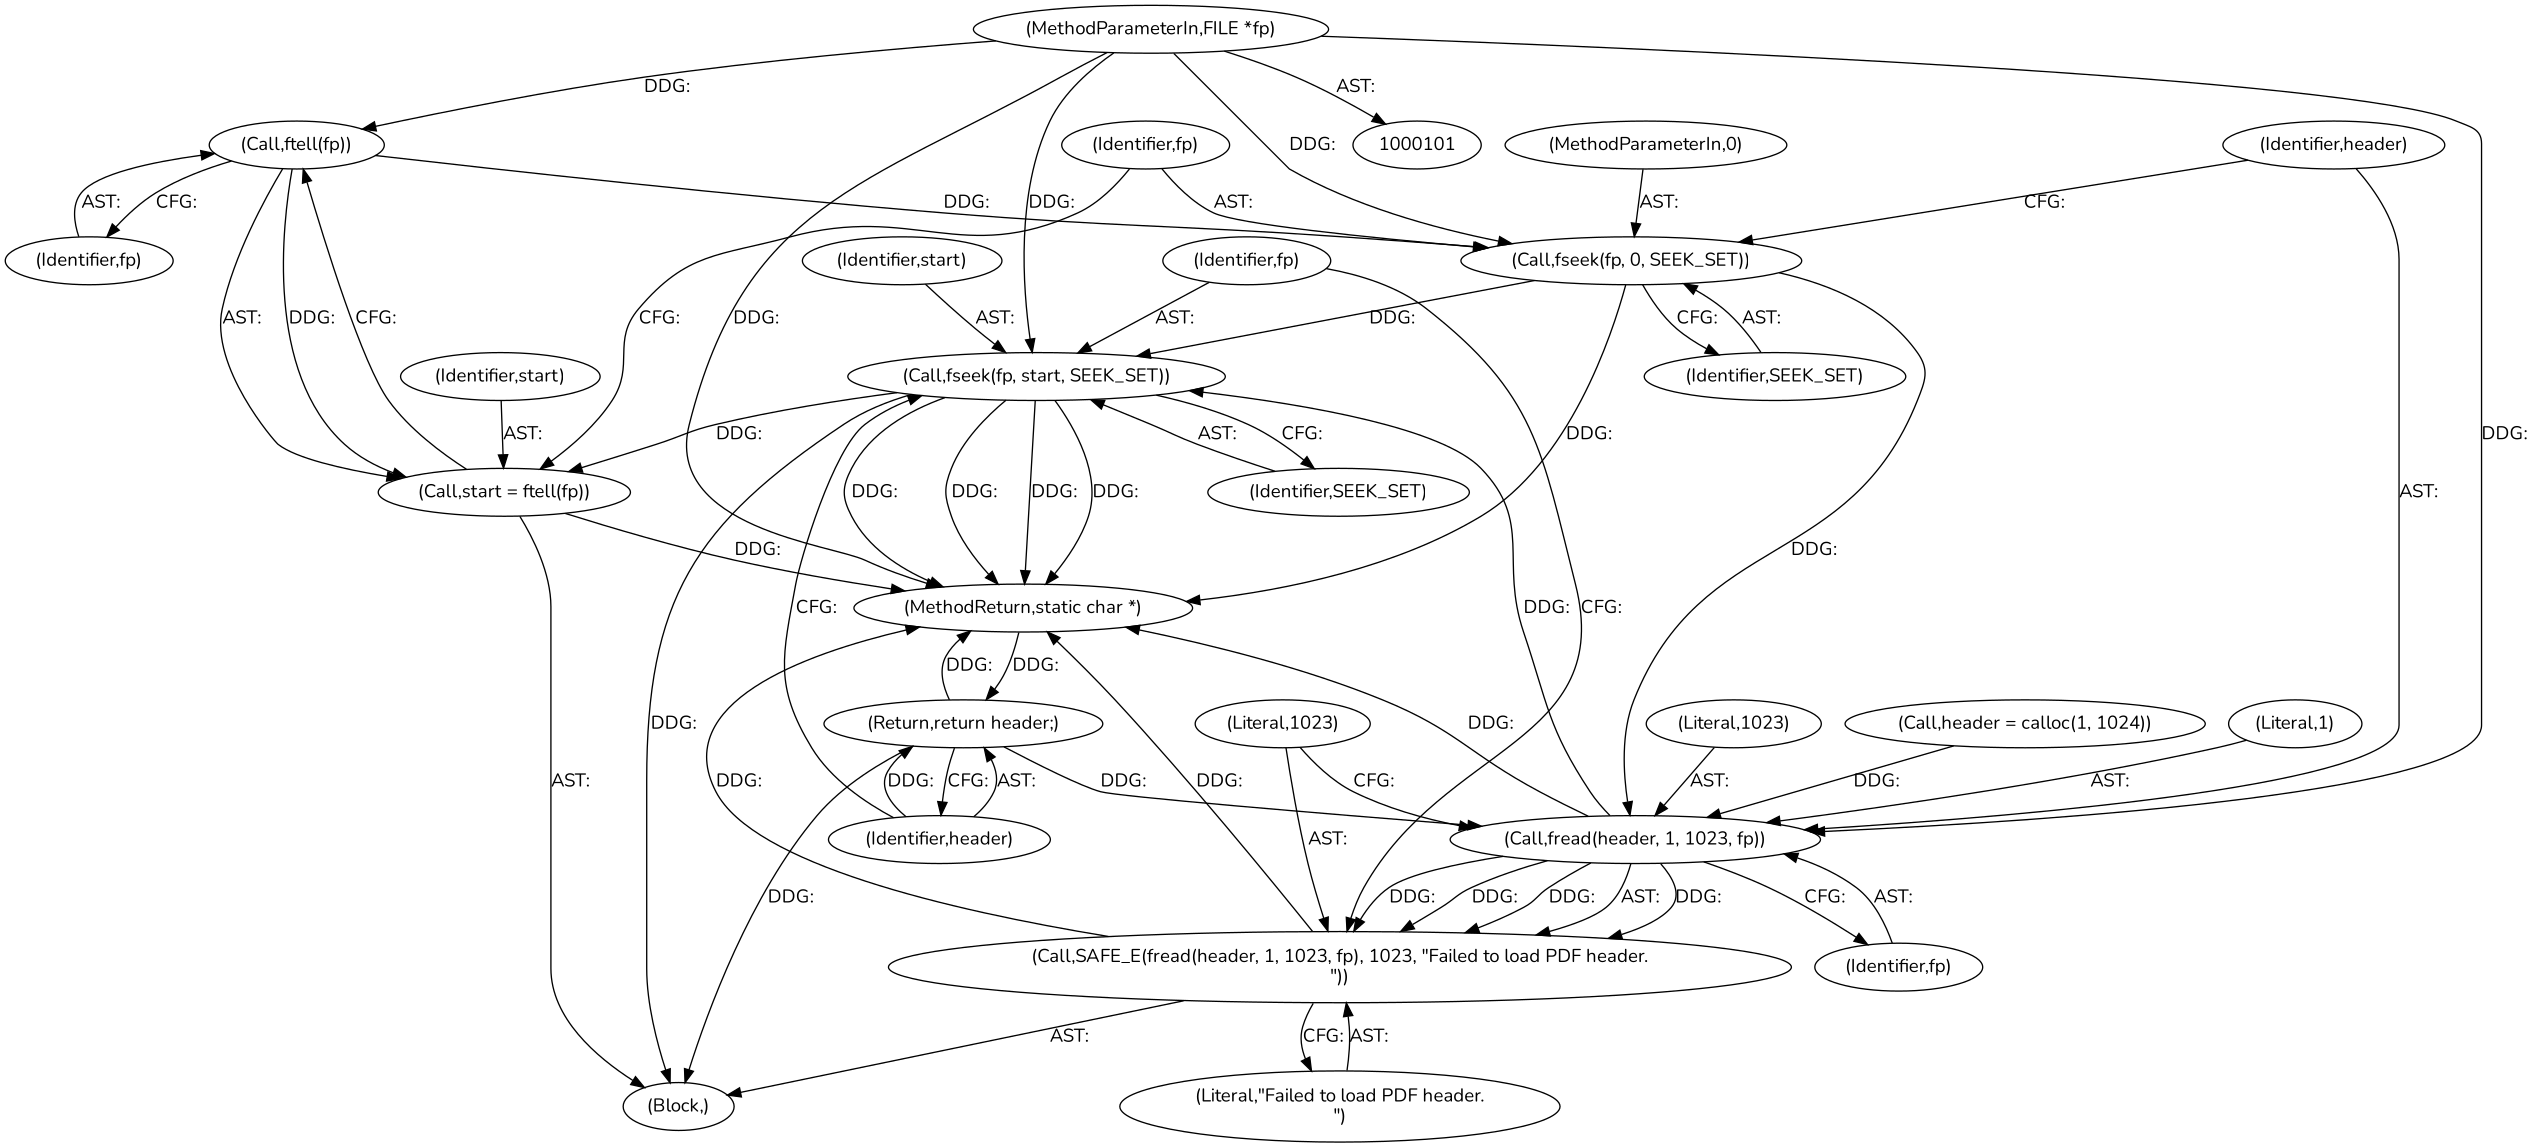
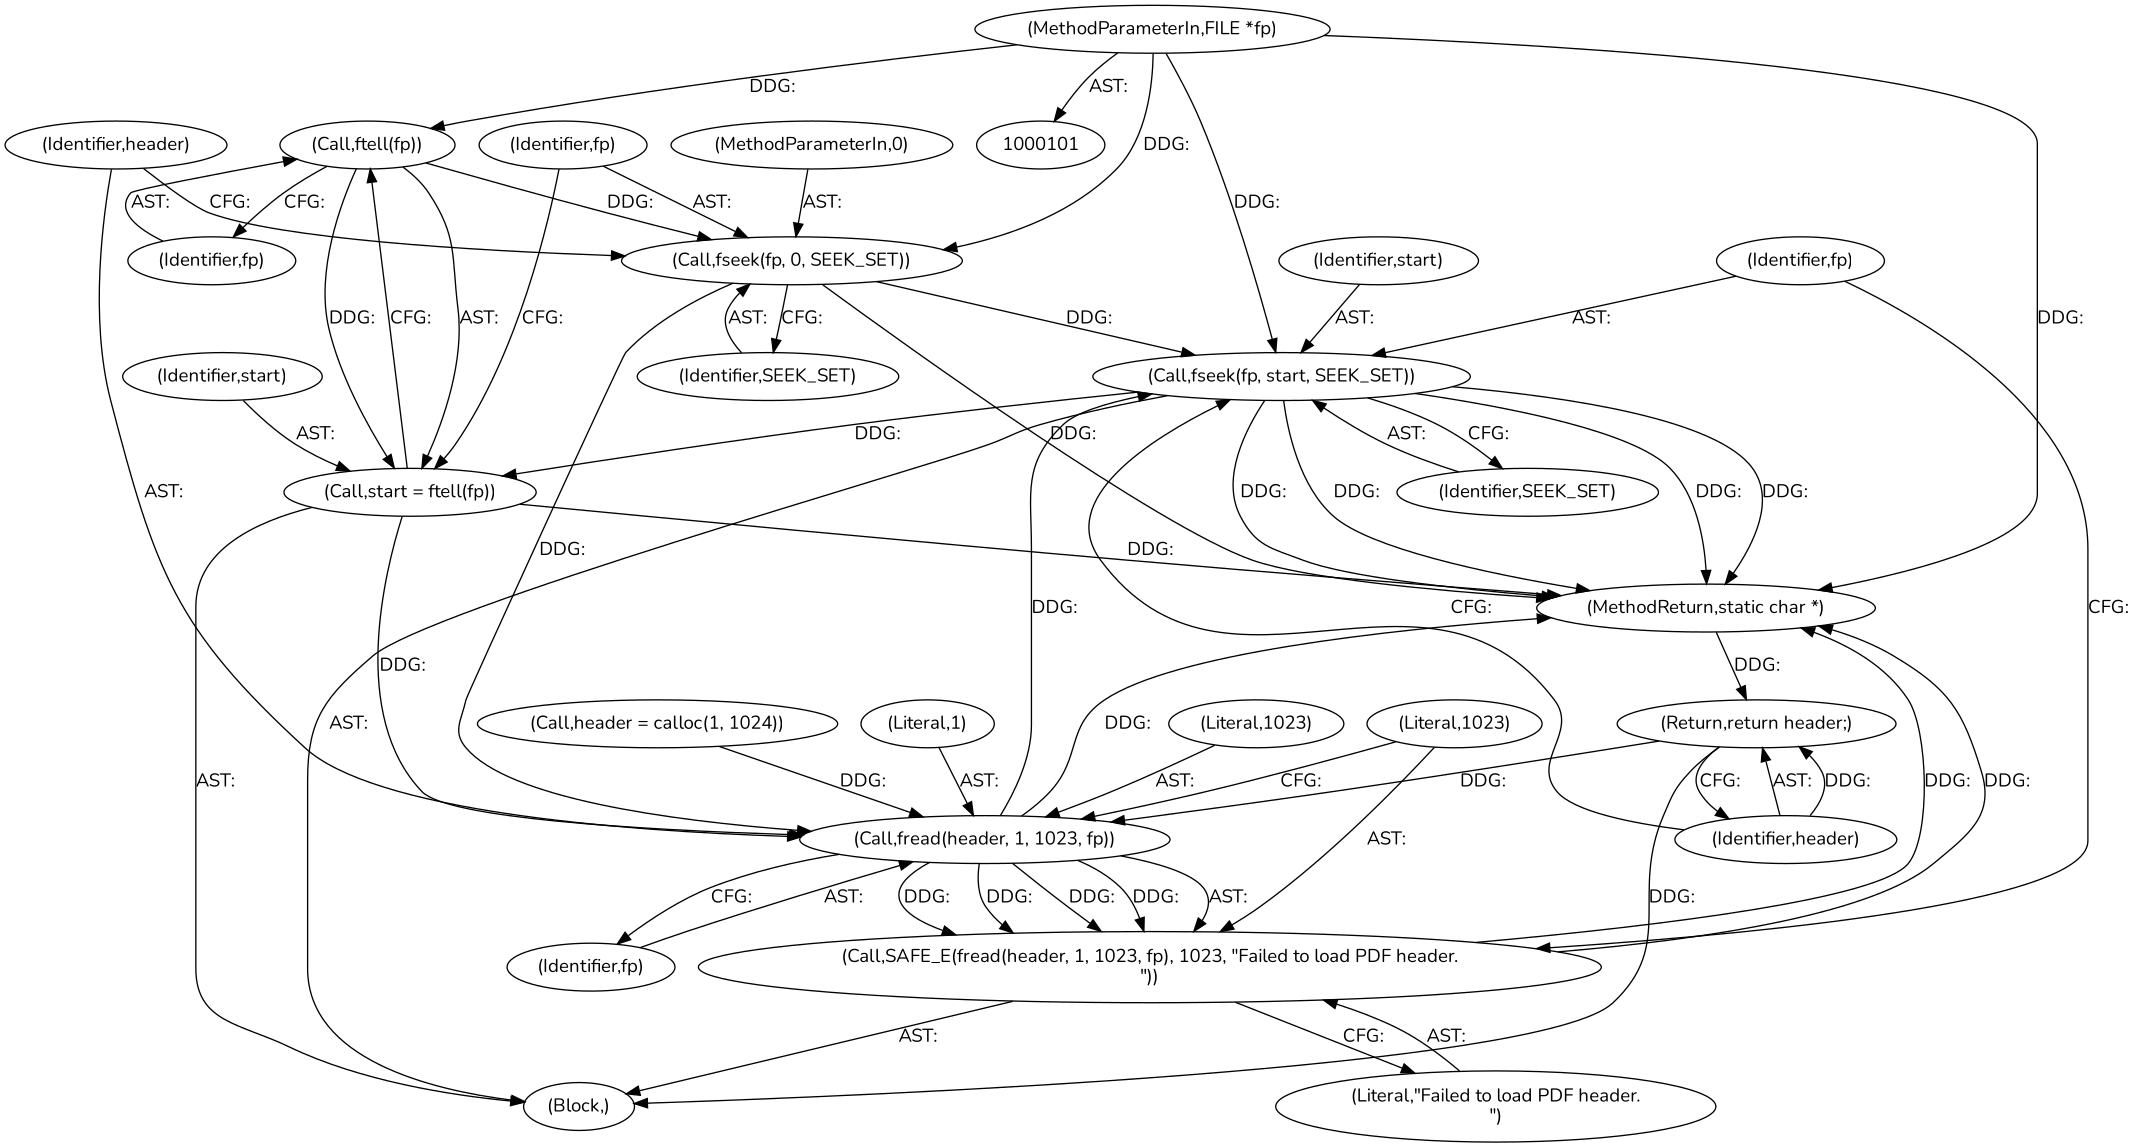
edge "(MethodParameterIn,FILE *fp)" -> "(Call,fread(header, 1, 1023, fp))": now "(Call,start = ftell(fp))" -> "(Call,fread(header, 1, 1023, fp))"
edge "(Return,return header;)" -> "(MethodReturn,static char *)": removed, label "DDG:"
edge "(Call,fseek(fp, start, SEEK_SET))" -> "(Block,)": label "DDG: " -> "AST: "
